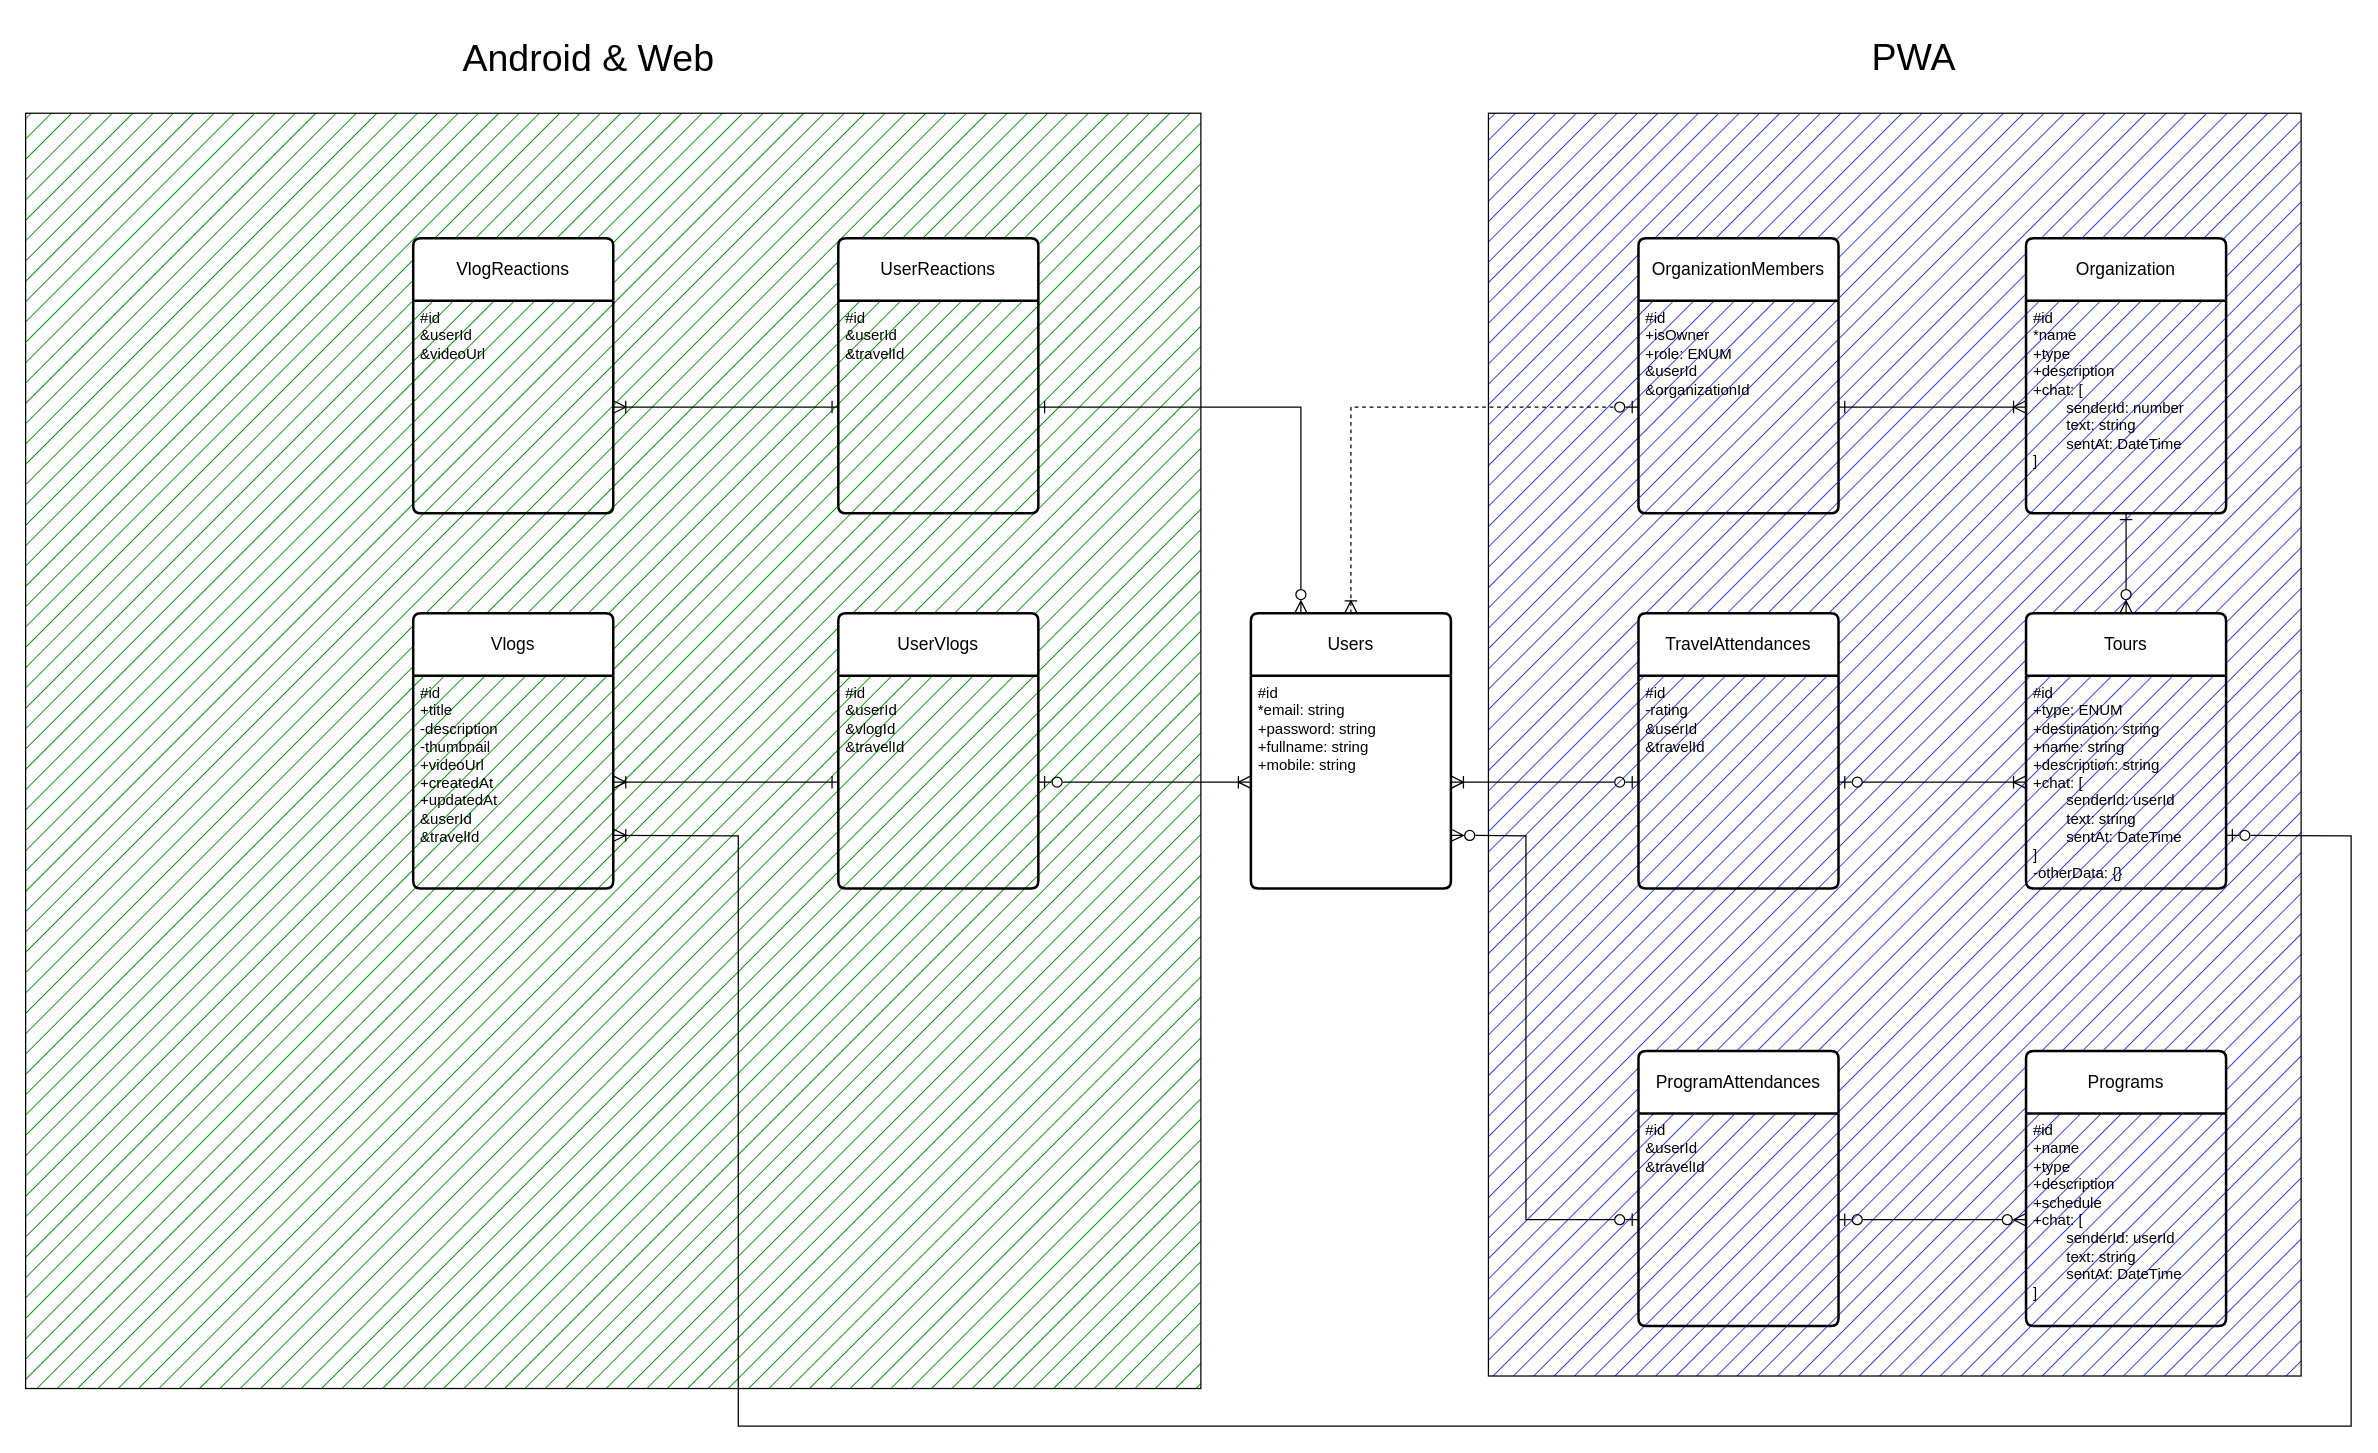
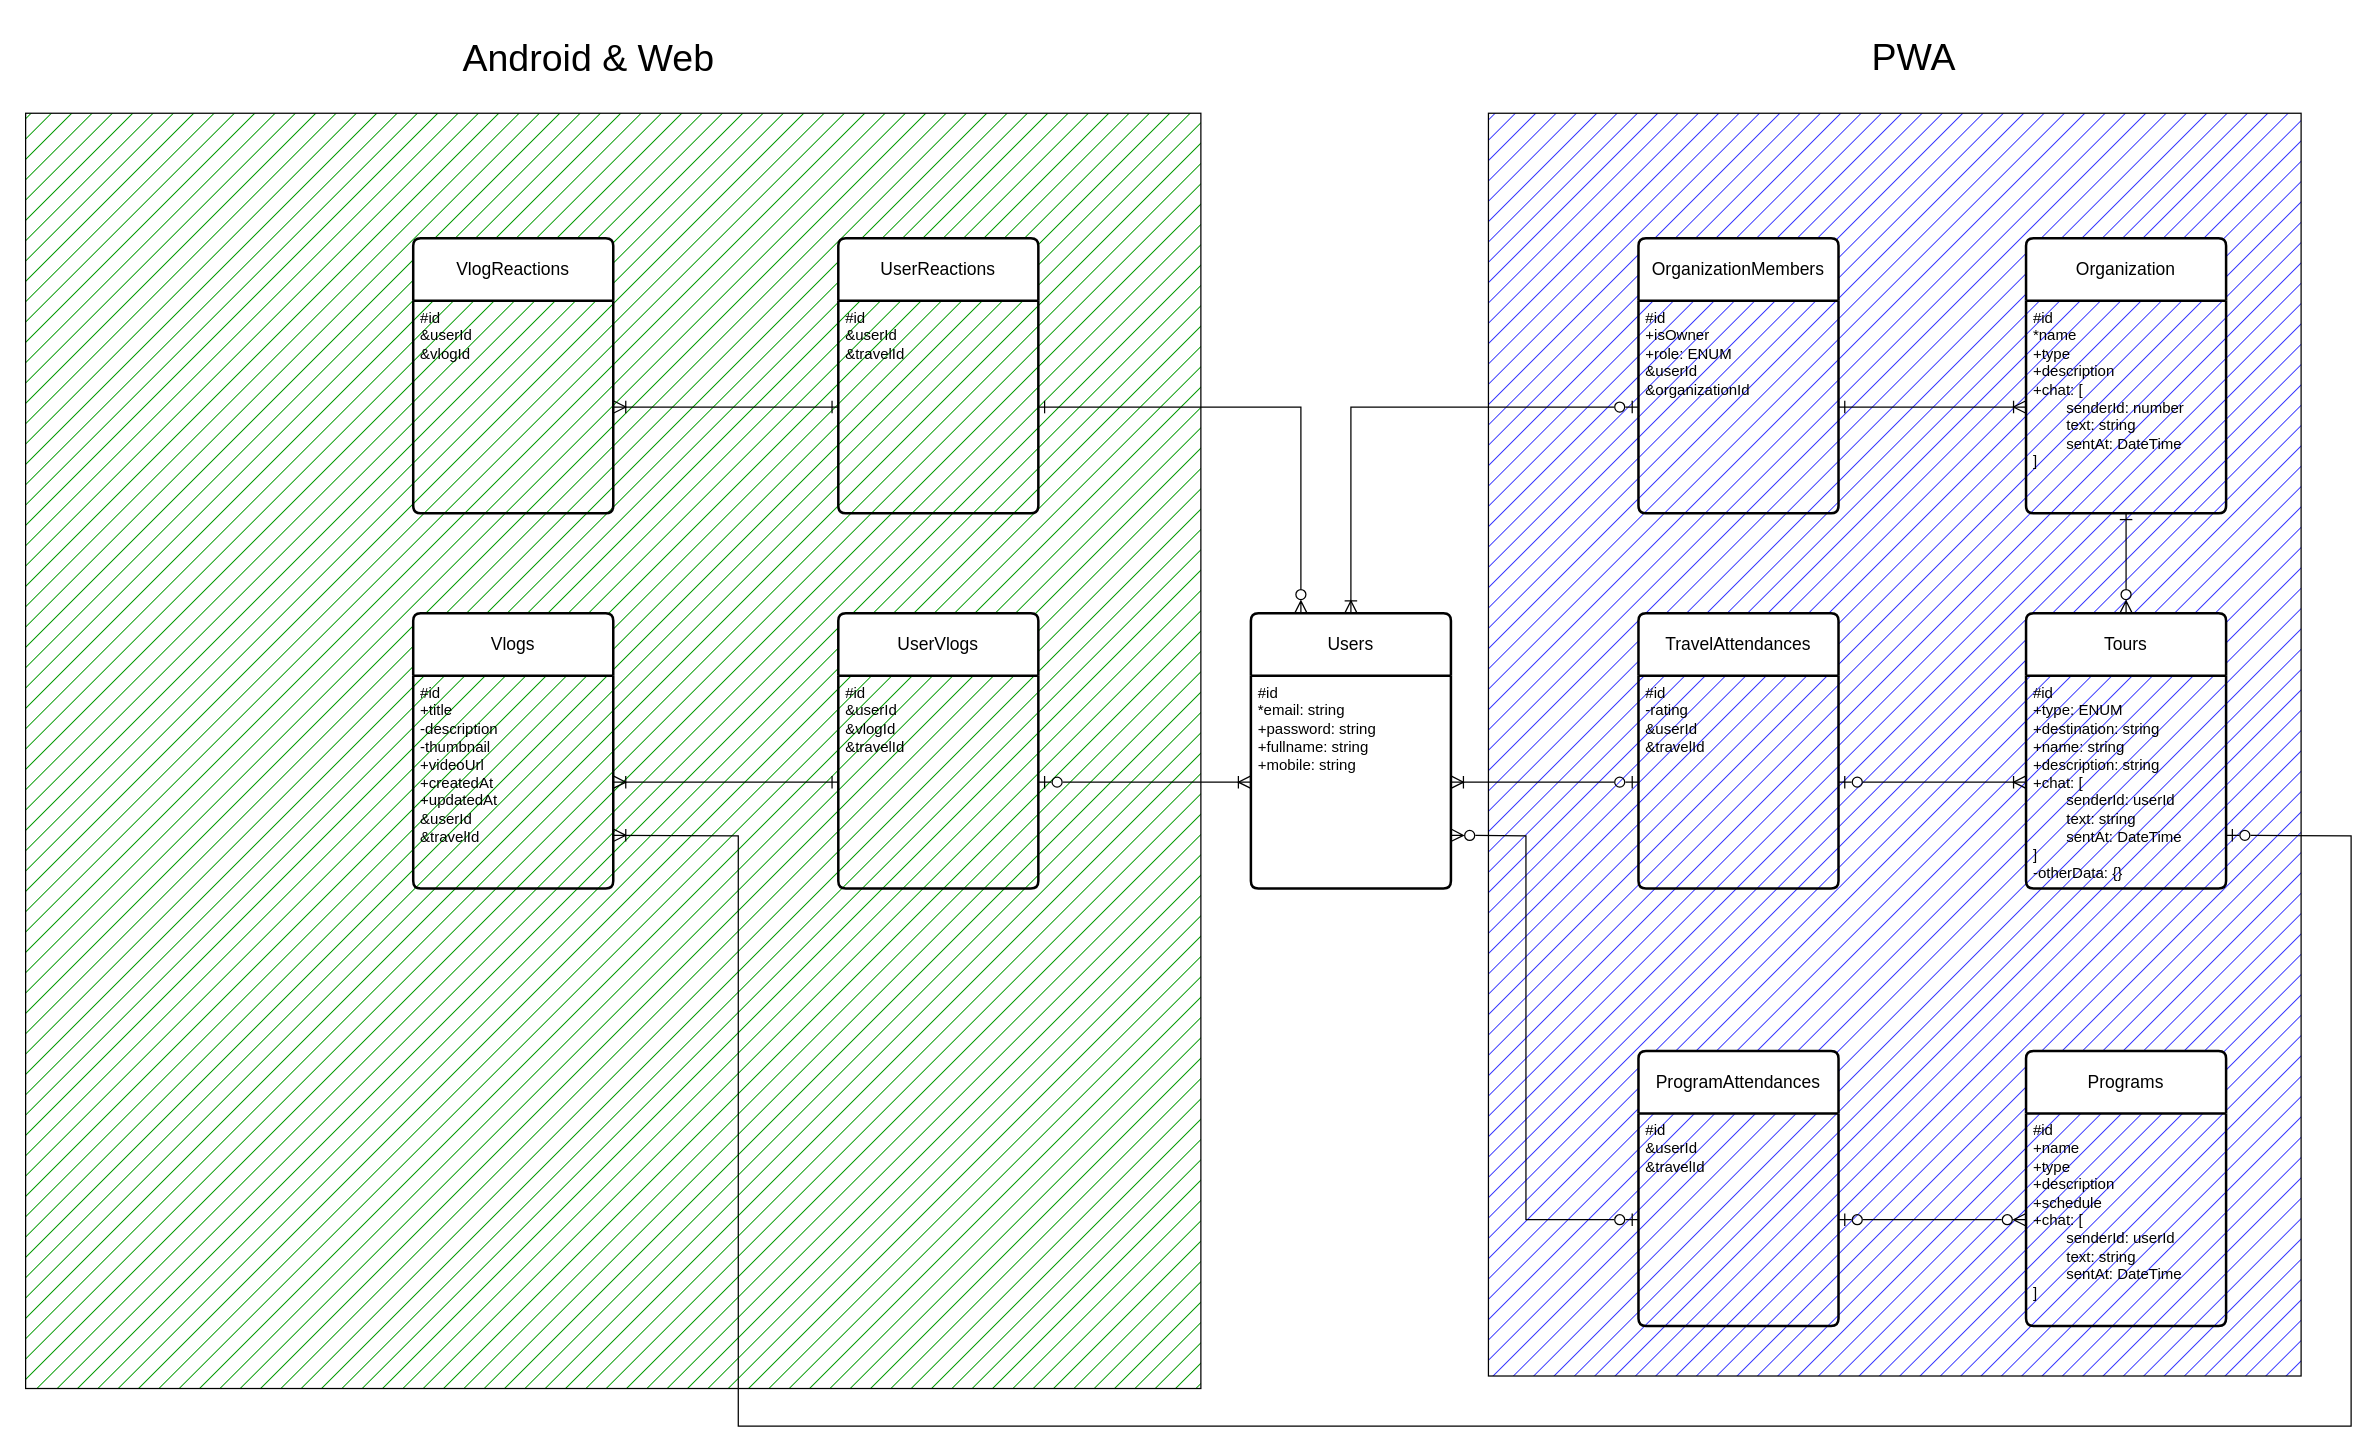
node "#id &userId &videoUrl": label "#id &userId &videoUrl" -> "#id &userId &vlogId"
edge "#id +isOwner +role: ENUM &userId &organizationId" -- "Users": style dashed -> solid
